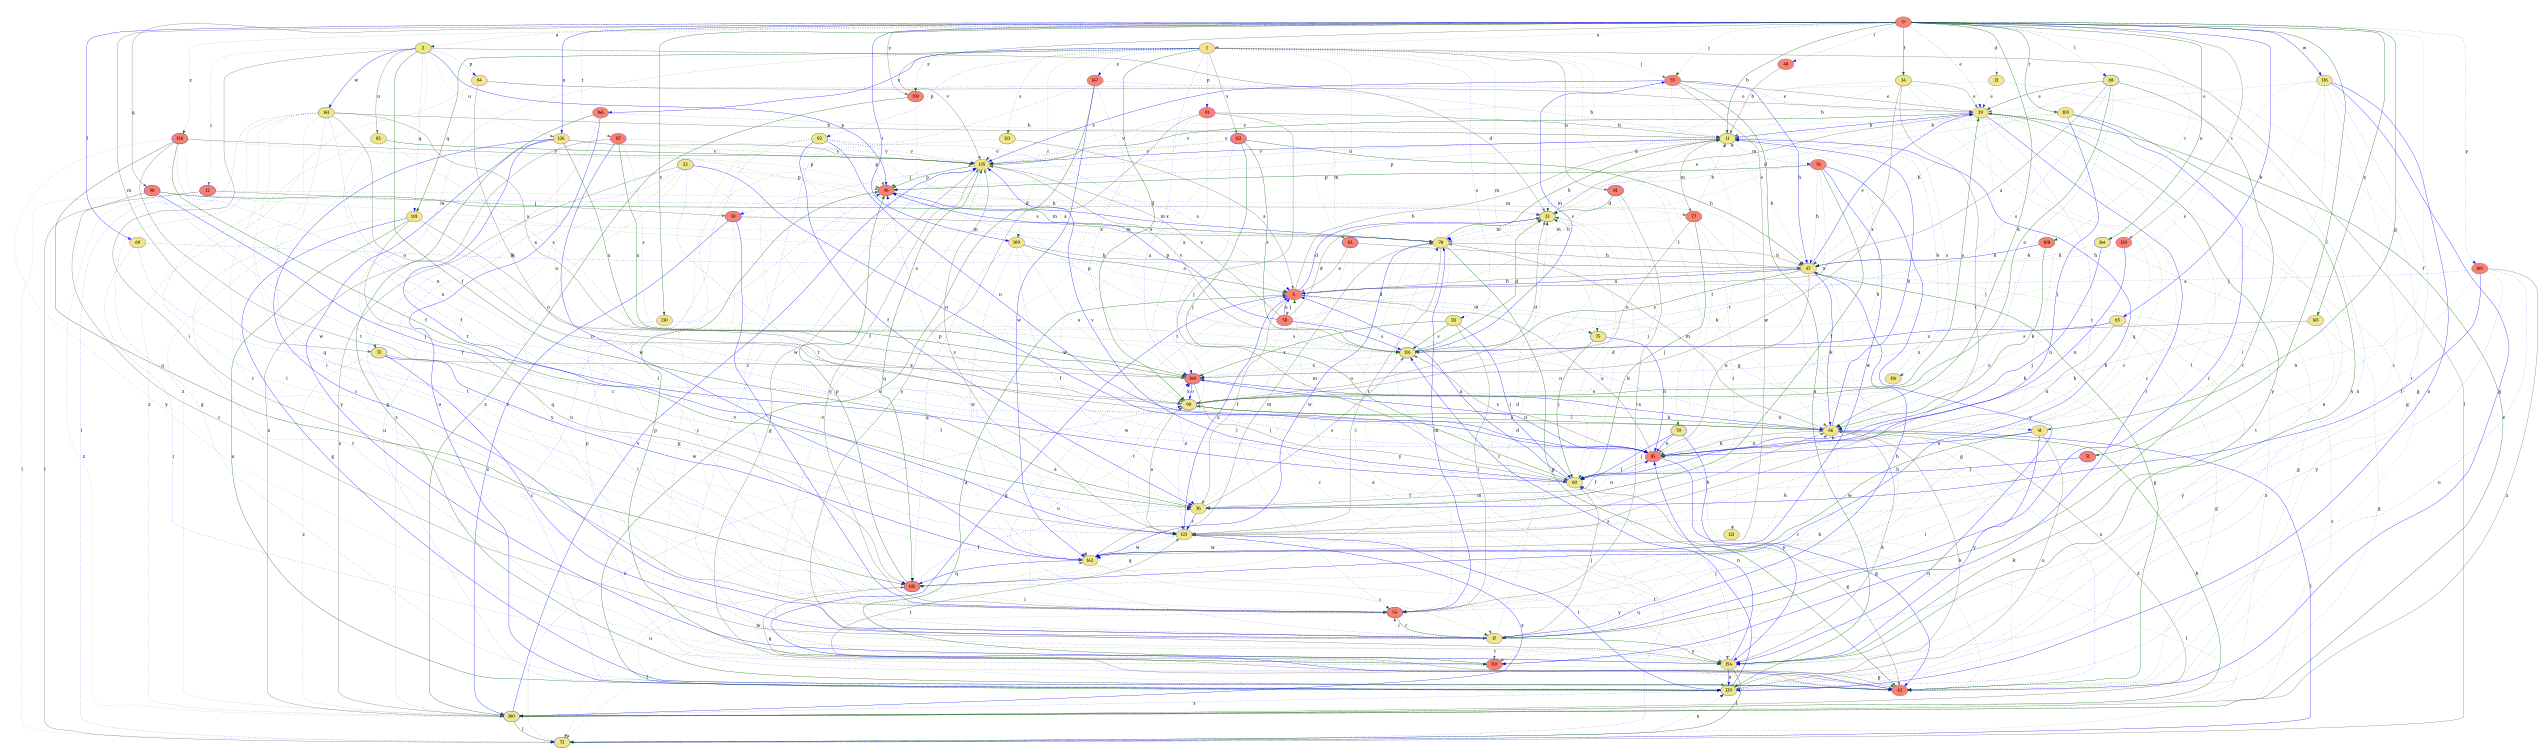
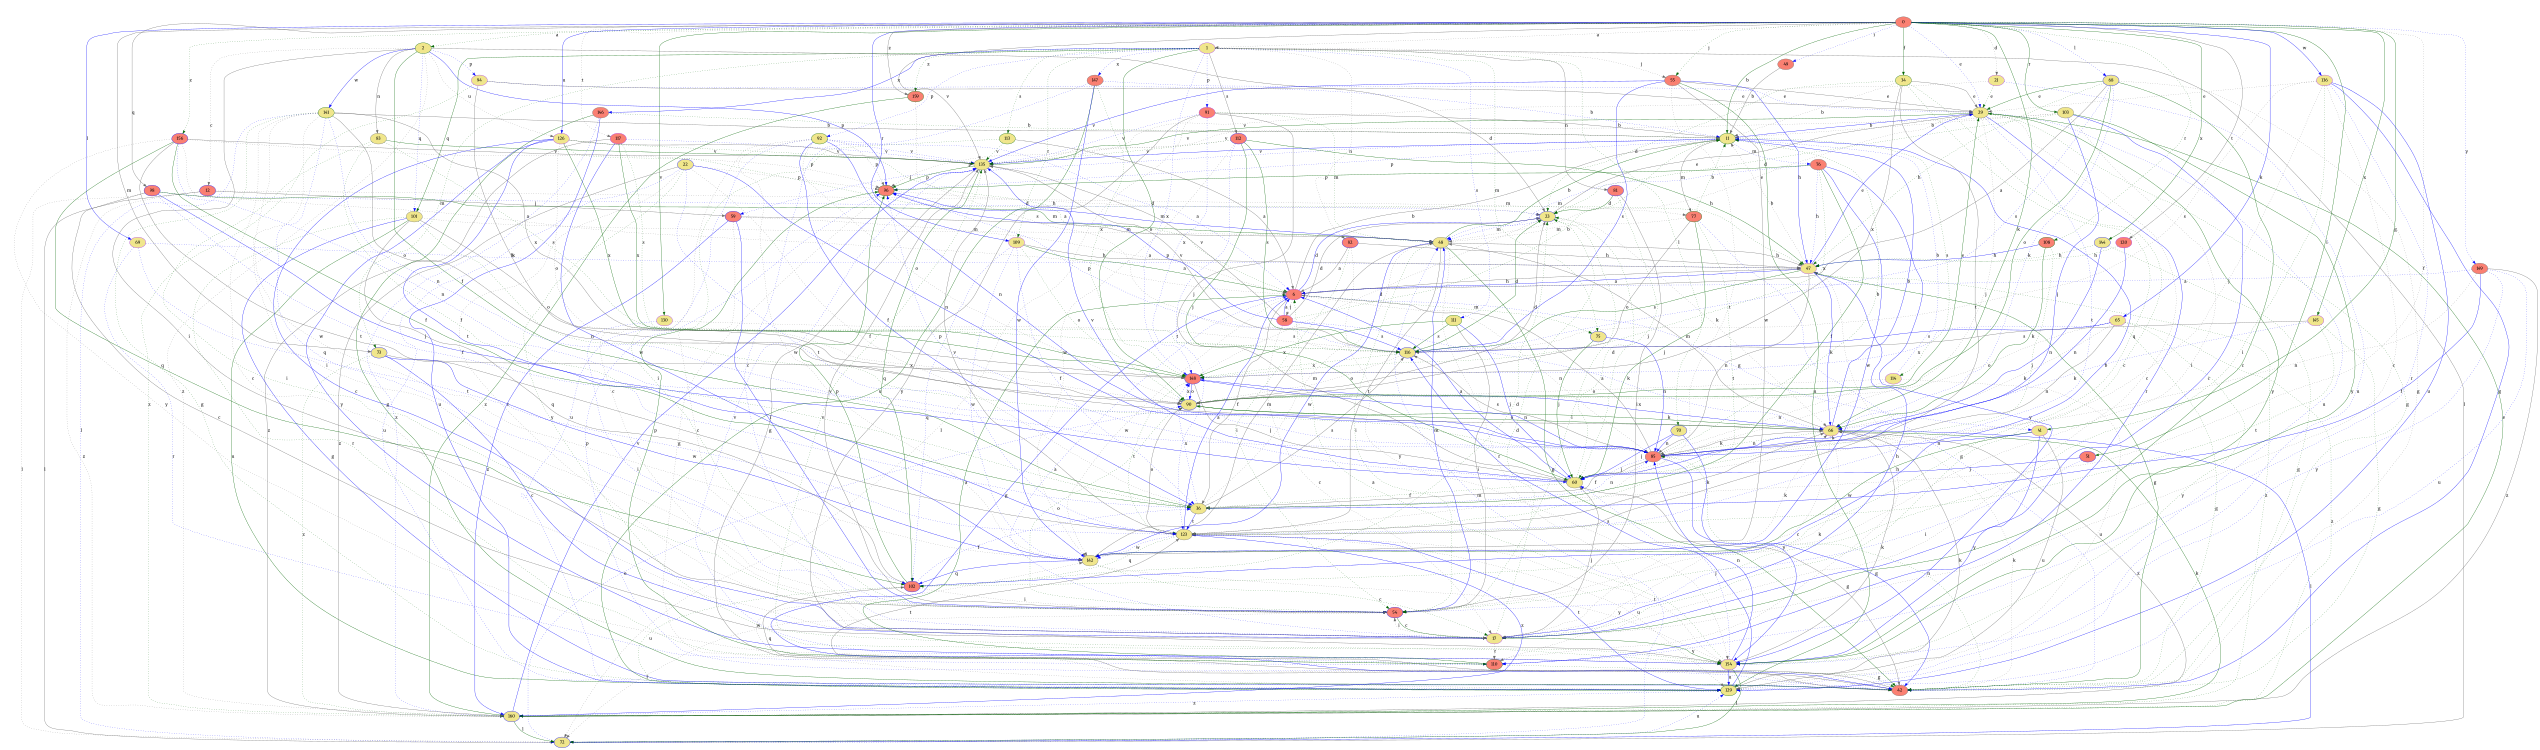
edge "116" -> "55": reversed
node "78": label "78" -> "48"
node "121": removed
